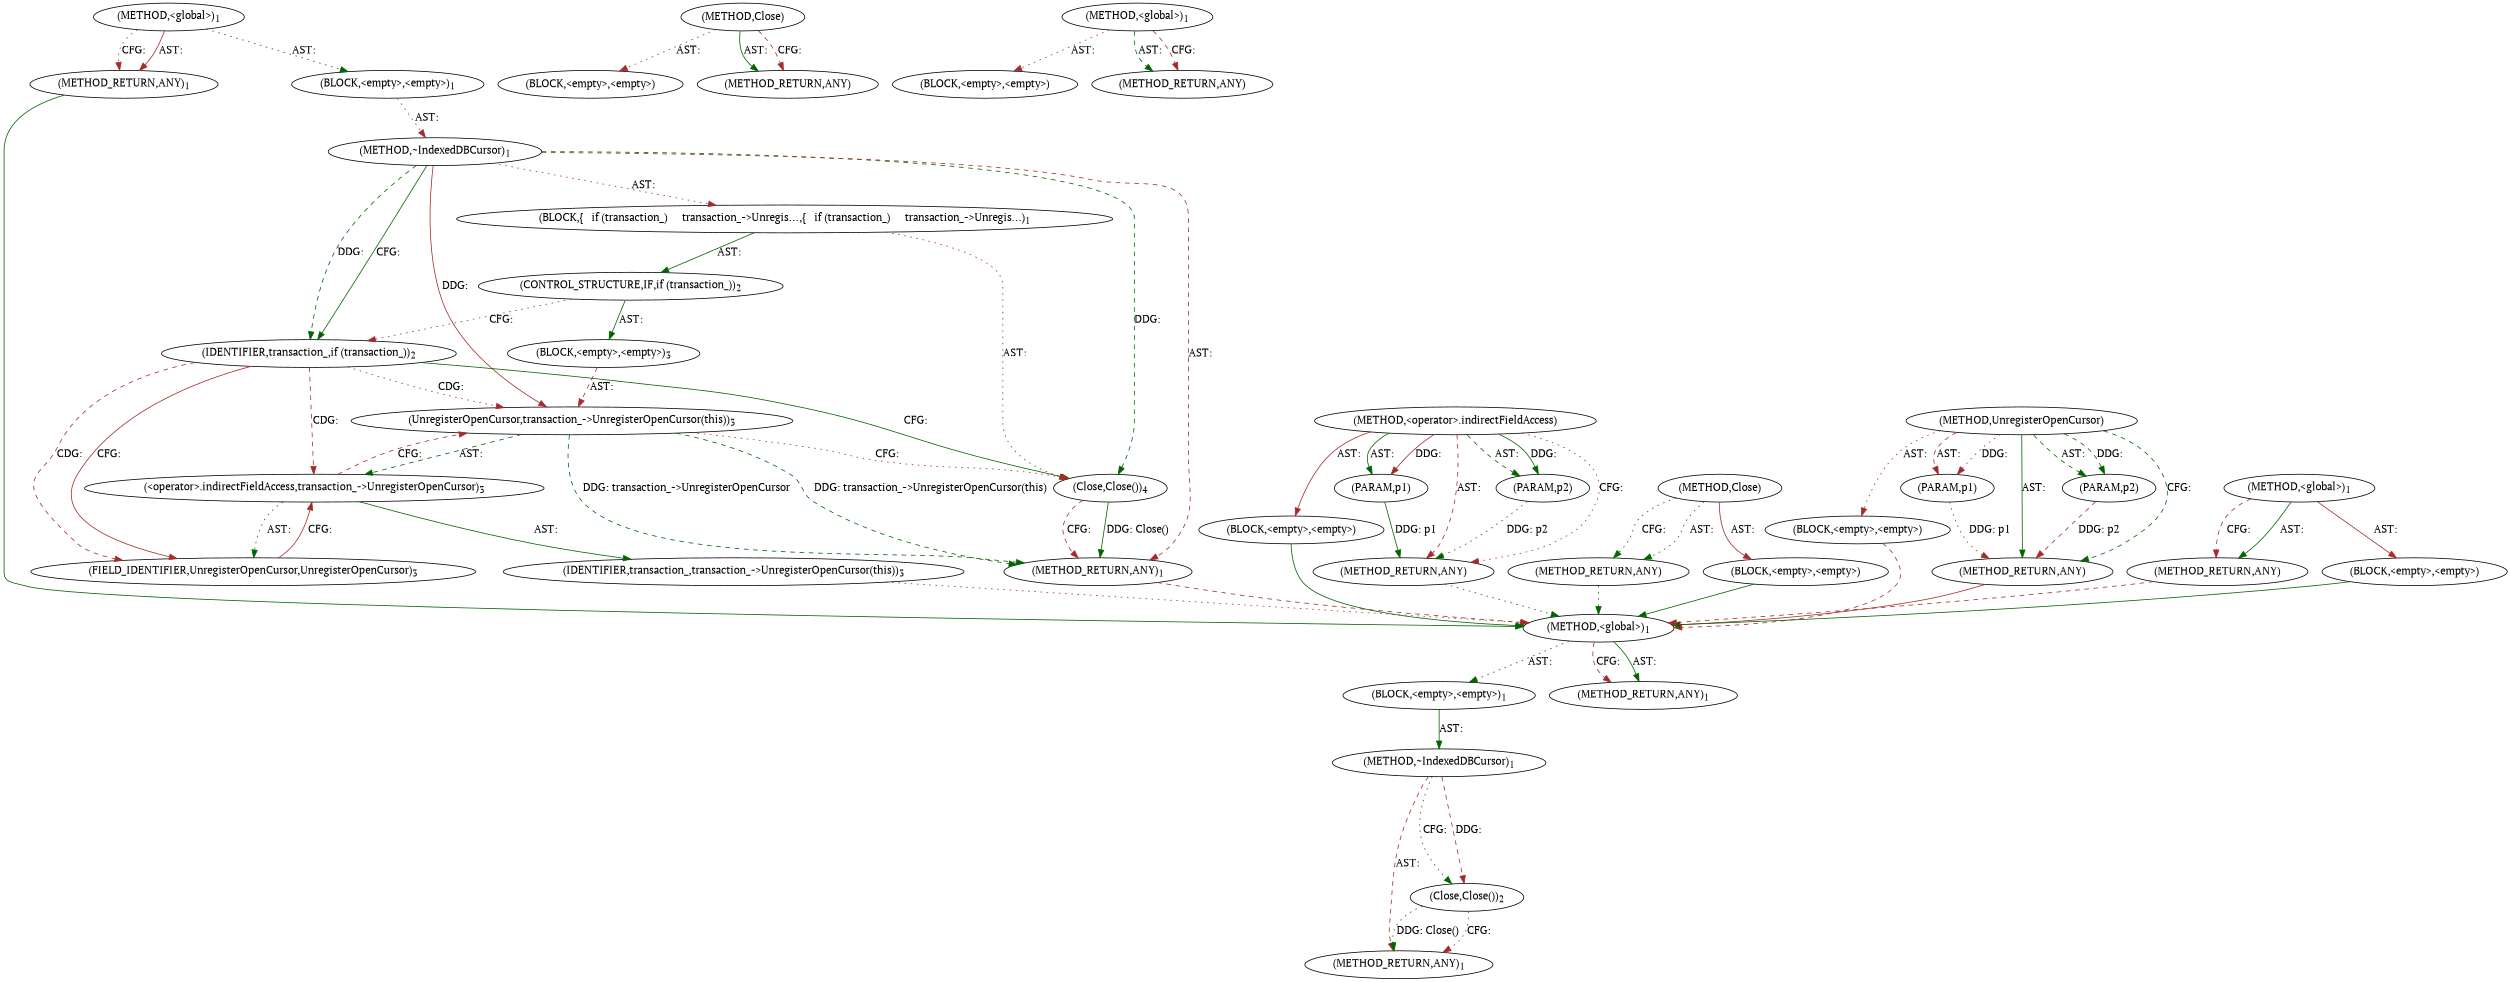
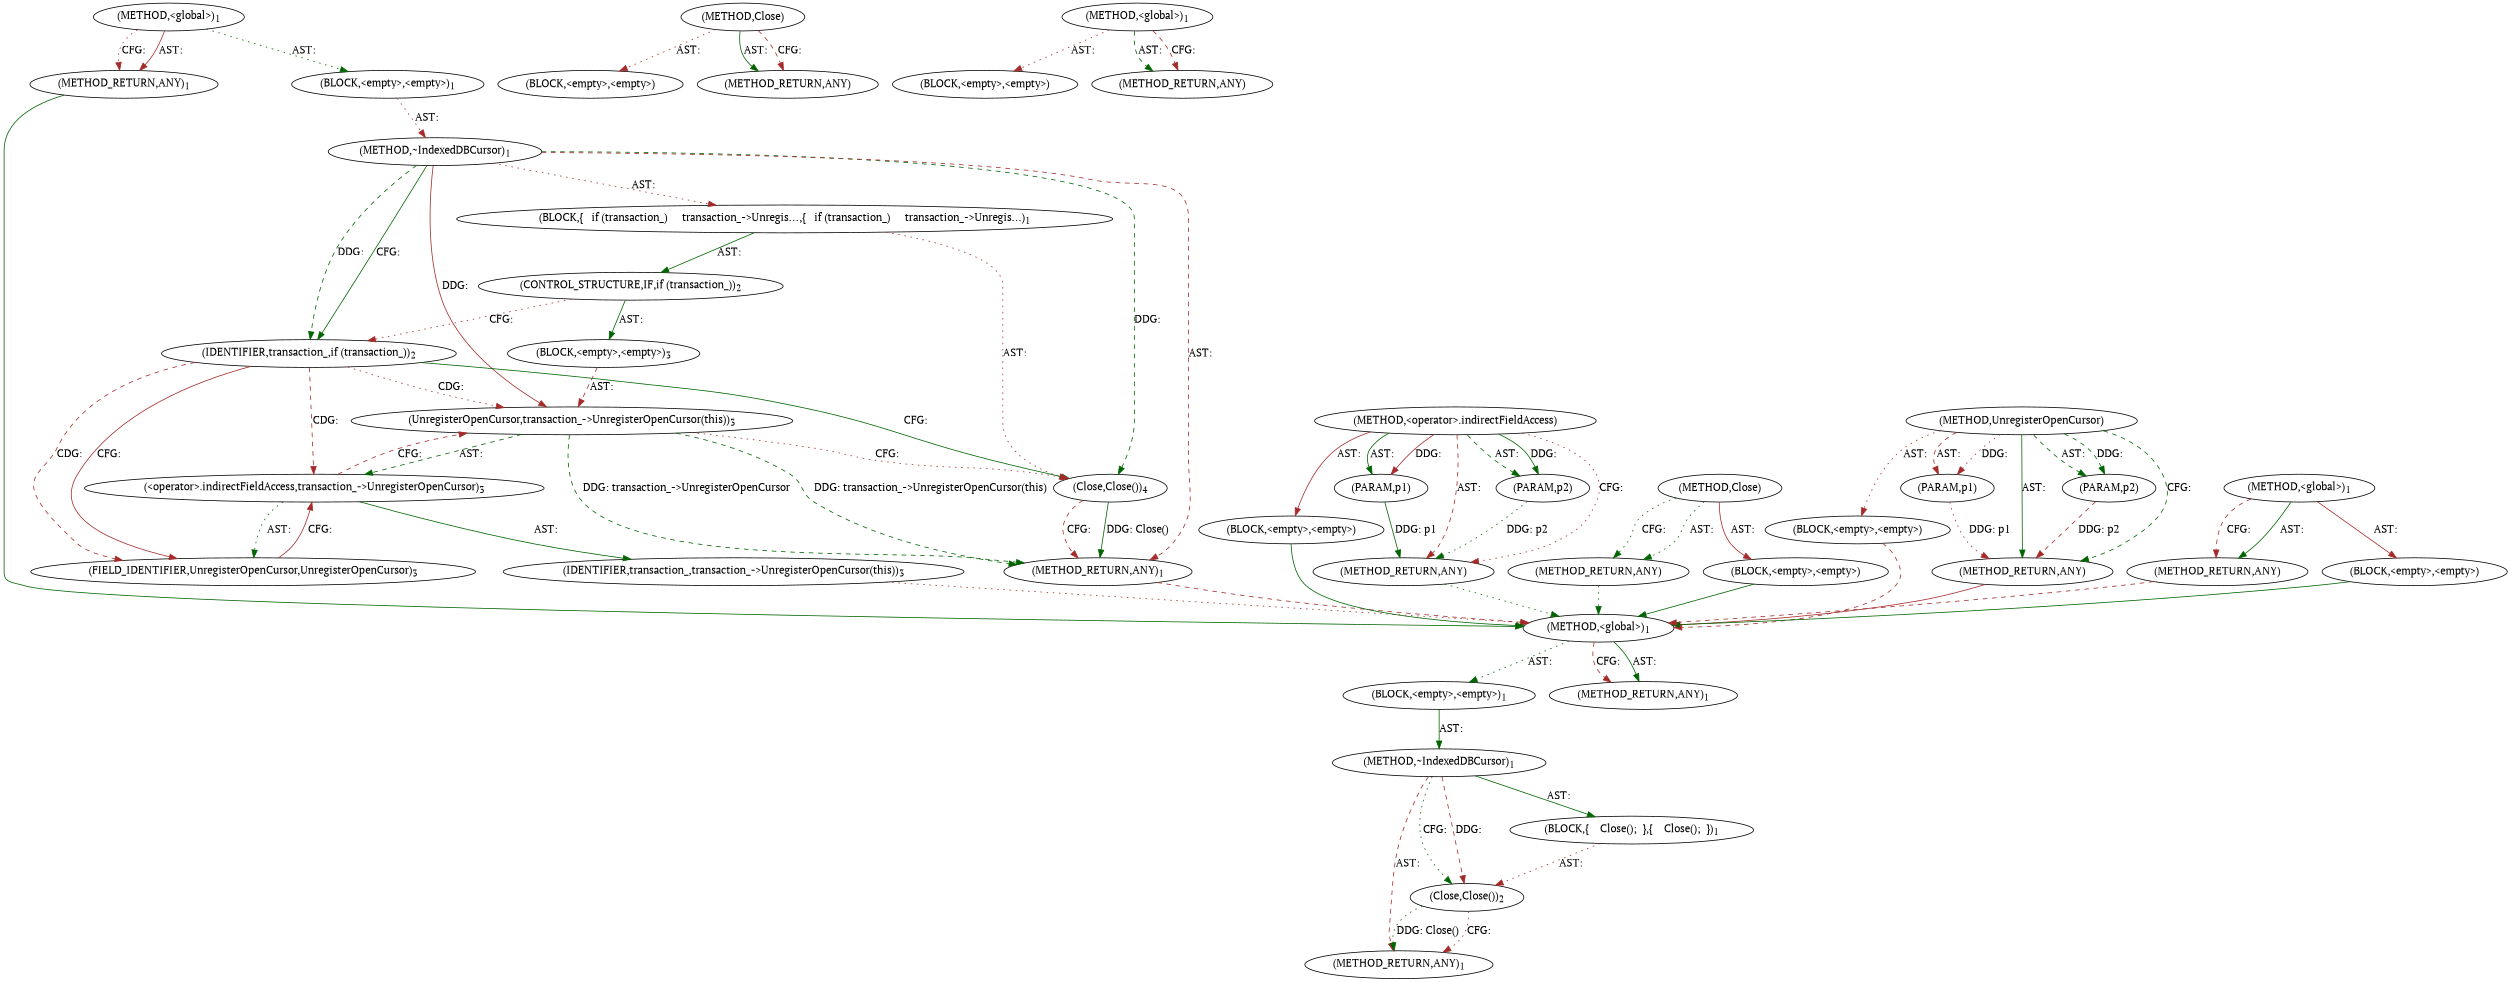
node "(BLOCK,{    Close();  },{    Close();  })": added
